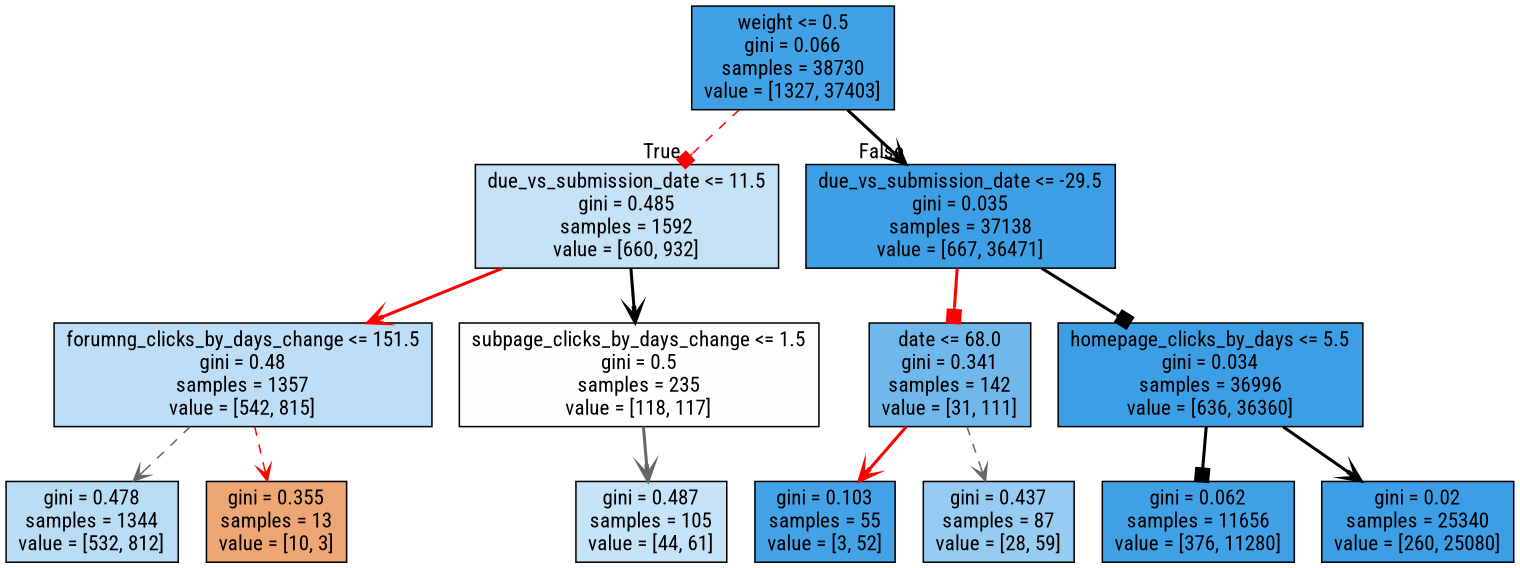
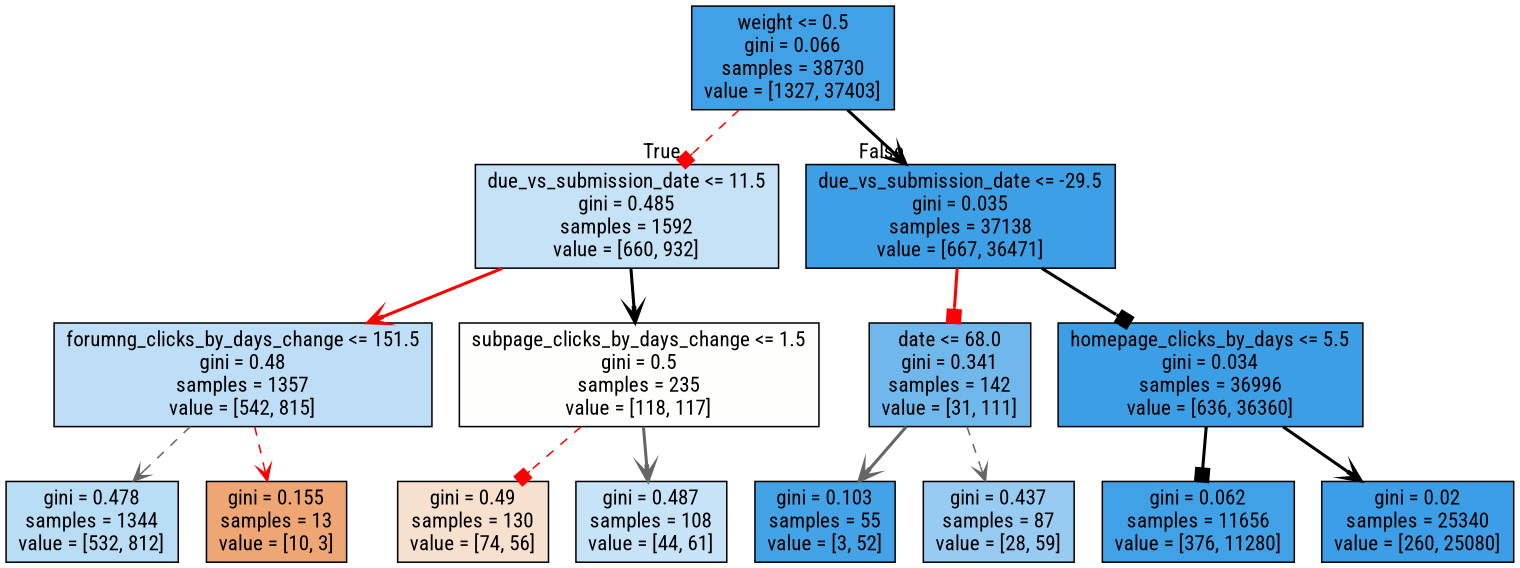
edge "date <= 68.0 gini = 0.341 samples = 142 value = [31, 111]" -> "gini = 0.103 samples = 55 value = [3, 52]": color red -> gray40
node "gini = 0.355 samples = 13 value = [10, 3]": label "gini = 0.355 samples = 13 value = [10, 3]" -> "gini = 0.155 samples = 13 value = [10, 3]"
node "gini = 0.49 samples = 130 value = [74, 56]": added
node "gini = 0.487 samples = 105 value = [44, 61]": label "gini = 0.487 samples = 105 value = [44, 61]" -> "gini = 0.487 samples = 108 value = [44, 61]"
